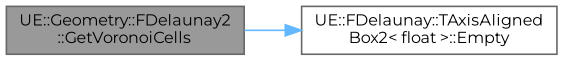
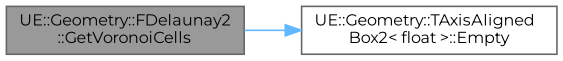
node "UE::FDelaunay::TAxisAligned Box2< float >::Empty": label "UE::FDelaunay::TAxisAligned Box2< float >::Empty" -> "UE::Geometry::TAxisAligned Box2< float >::Empty"
